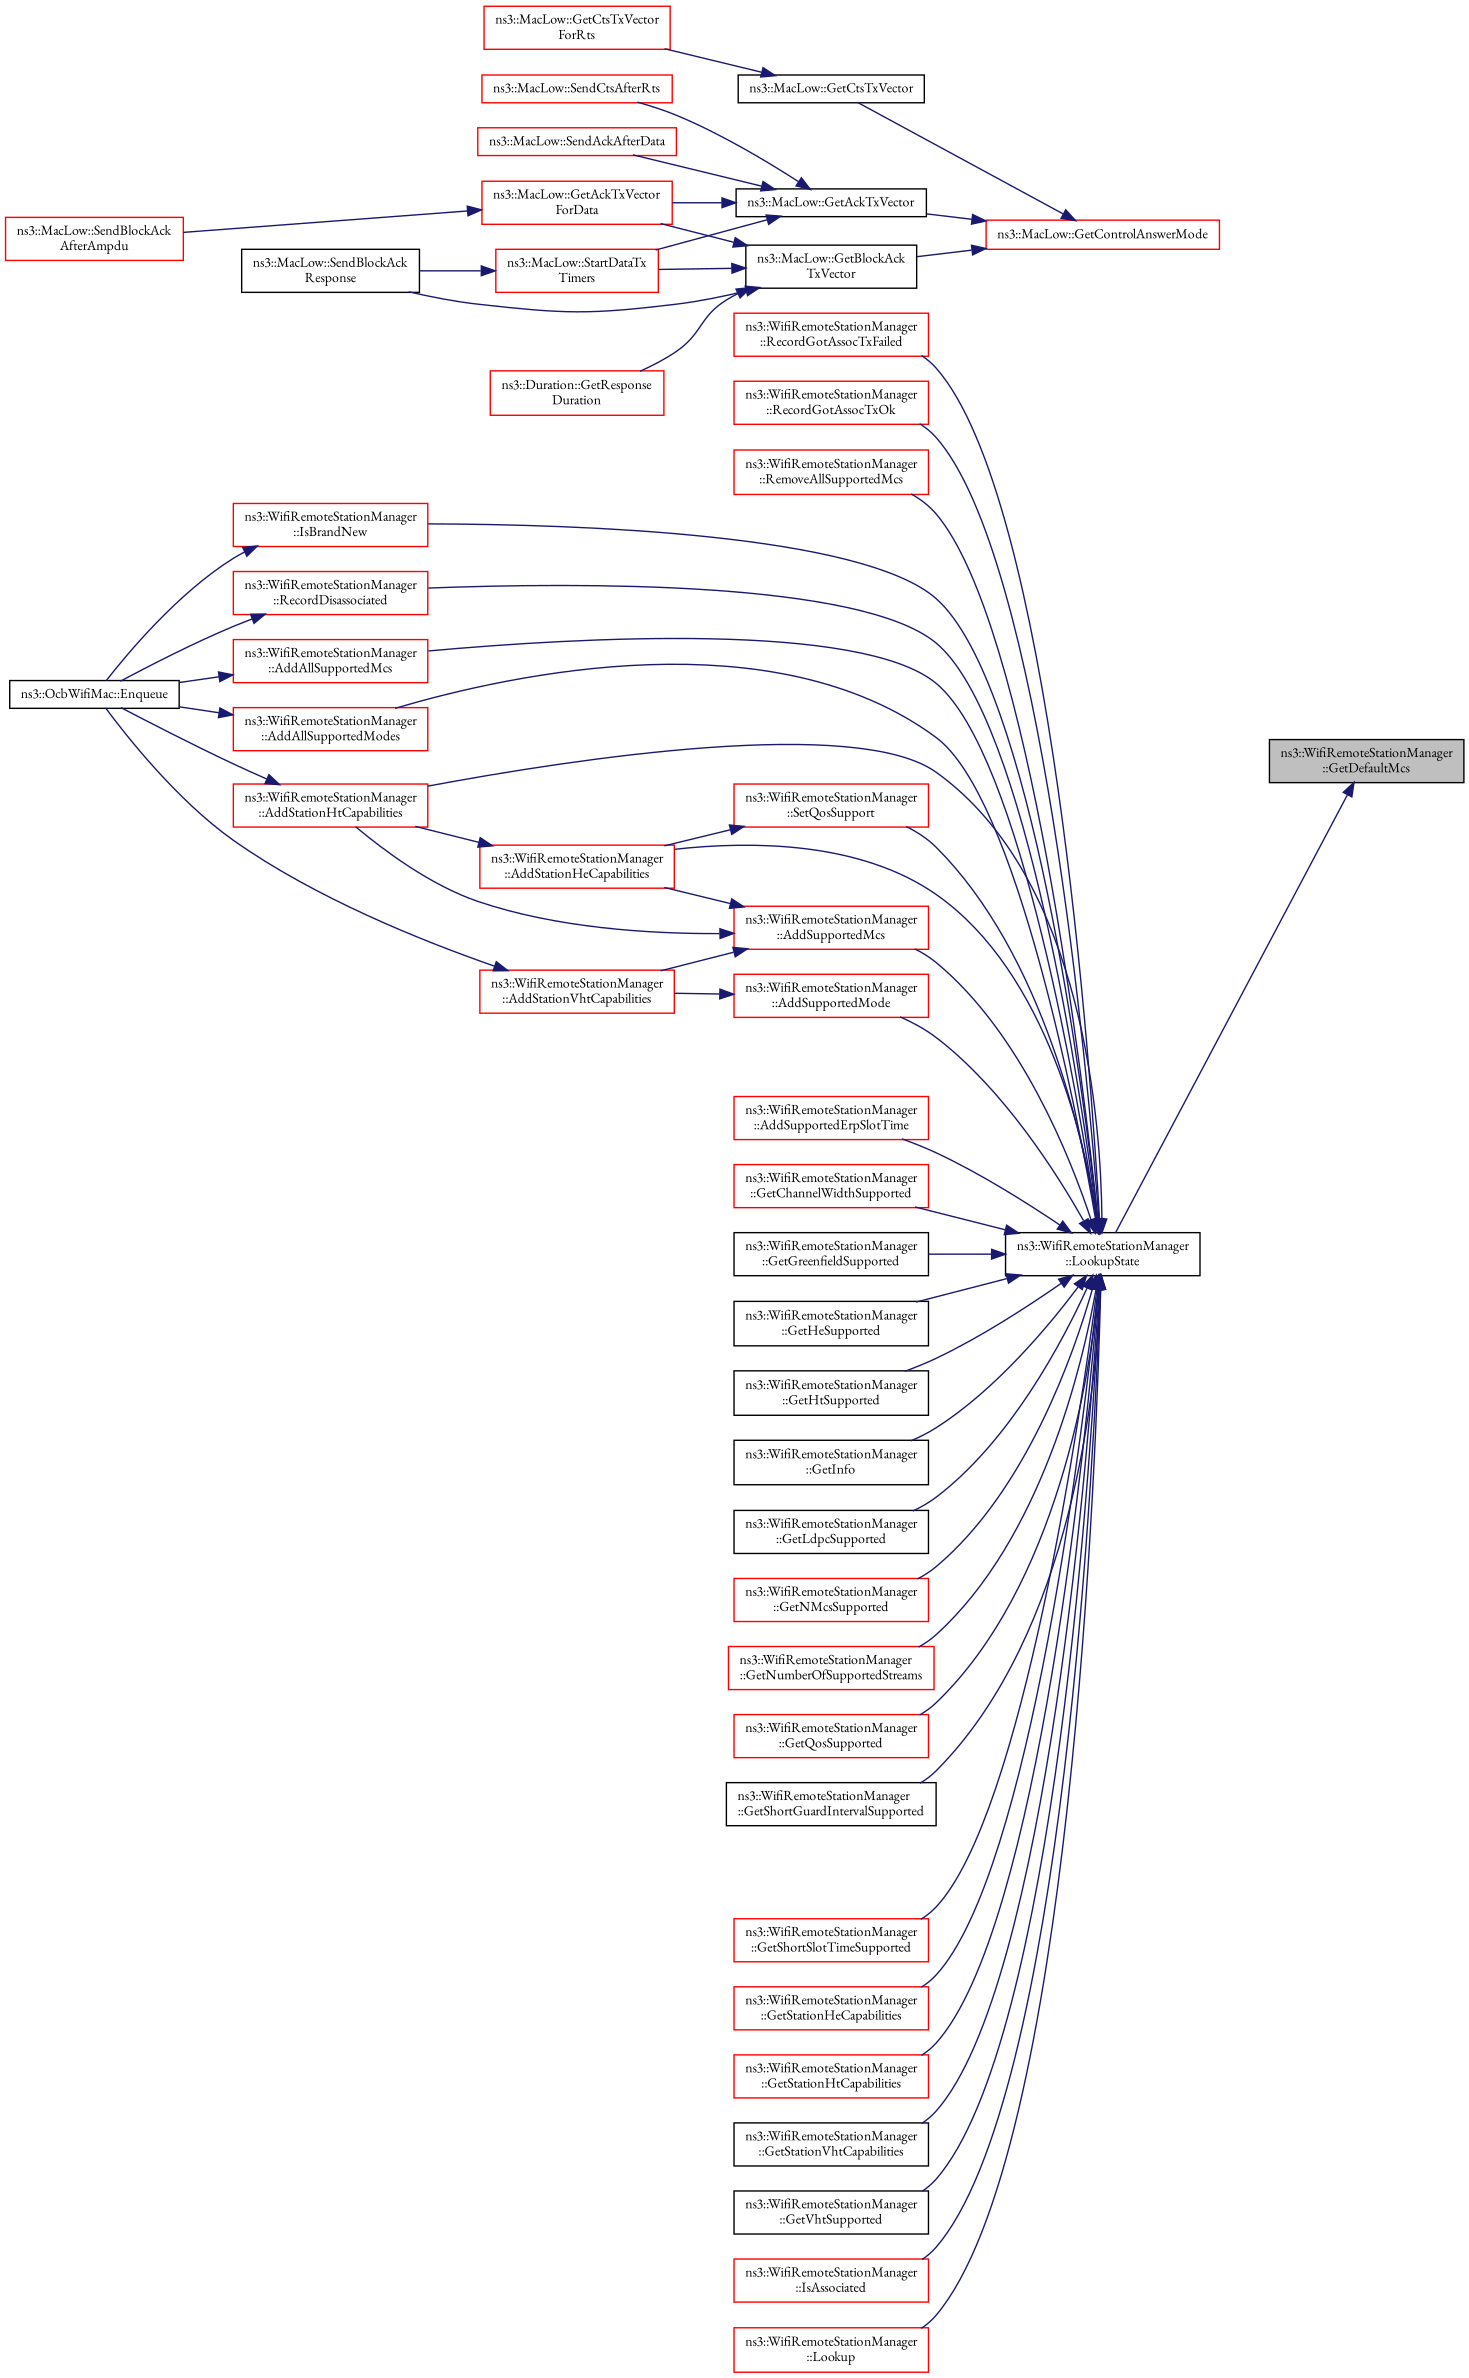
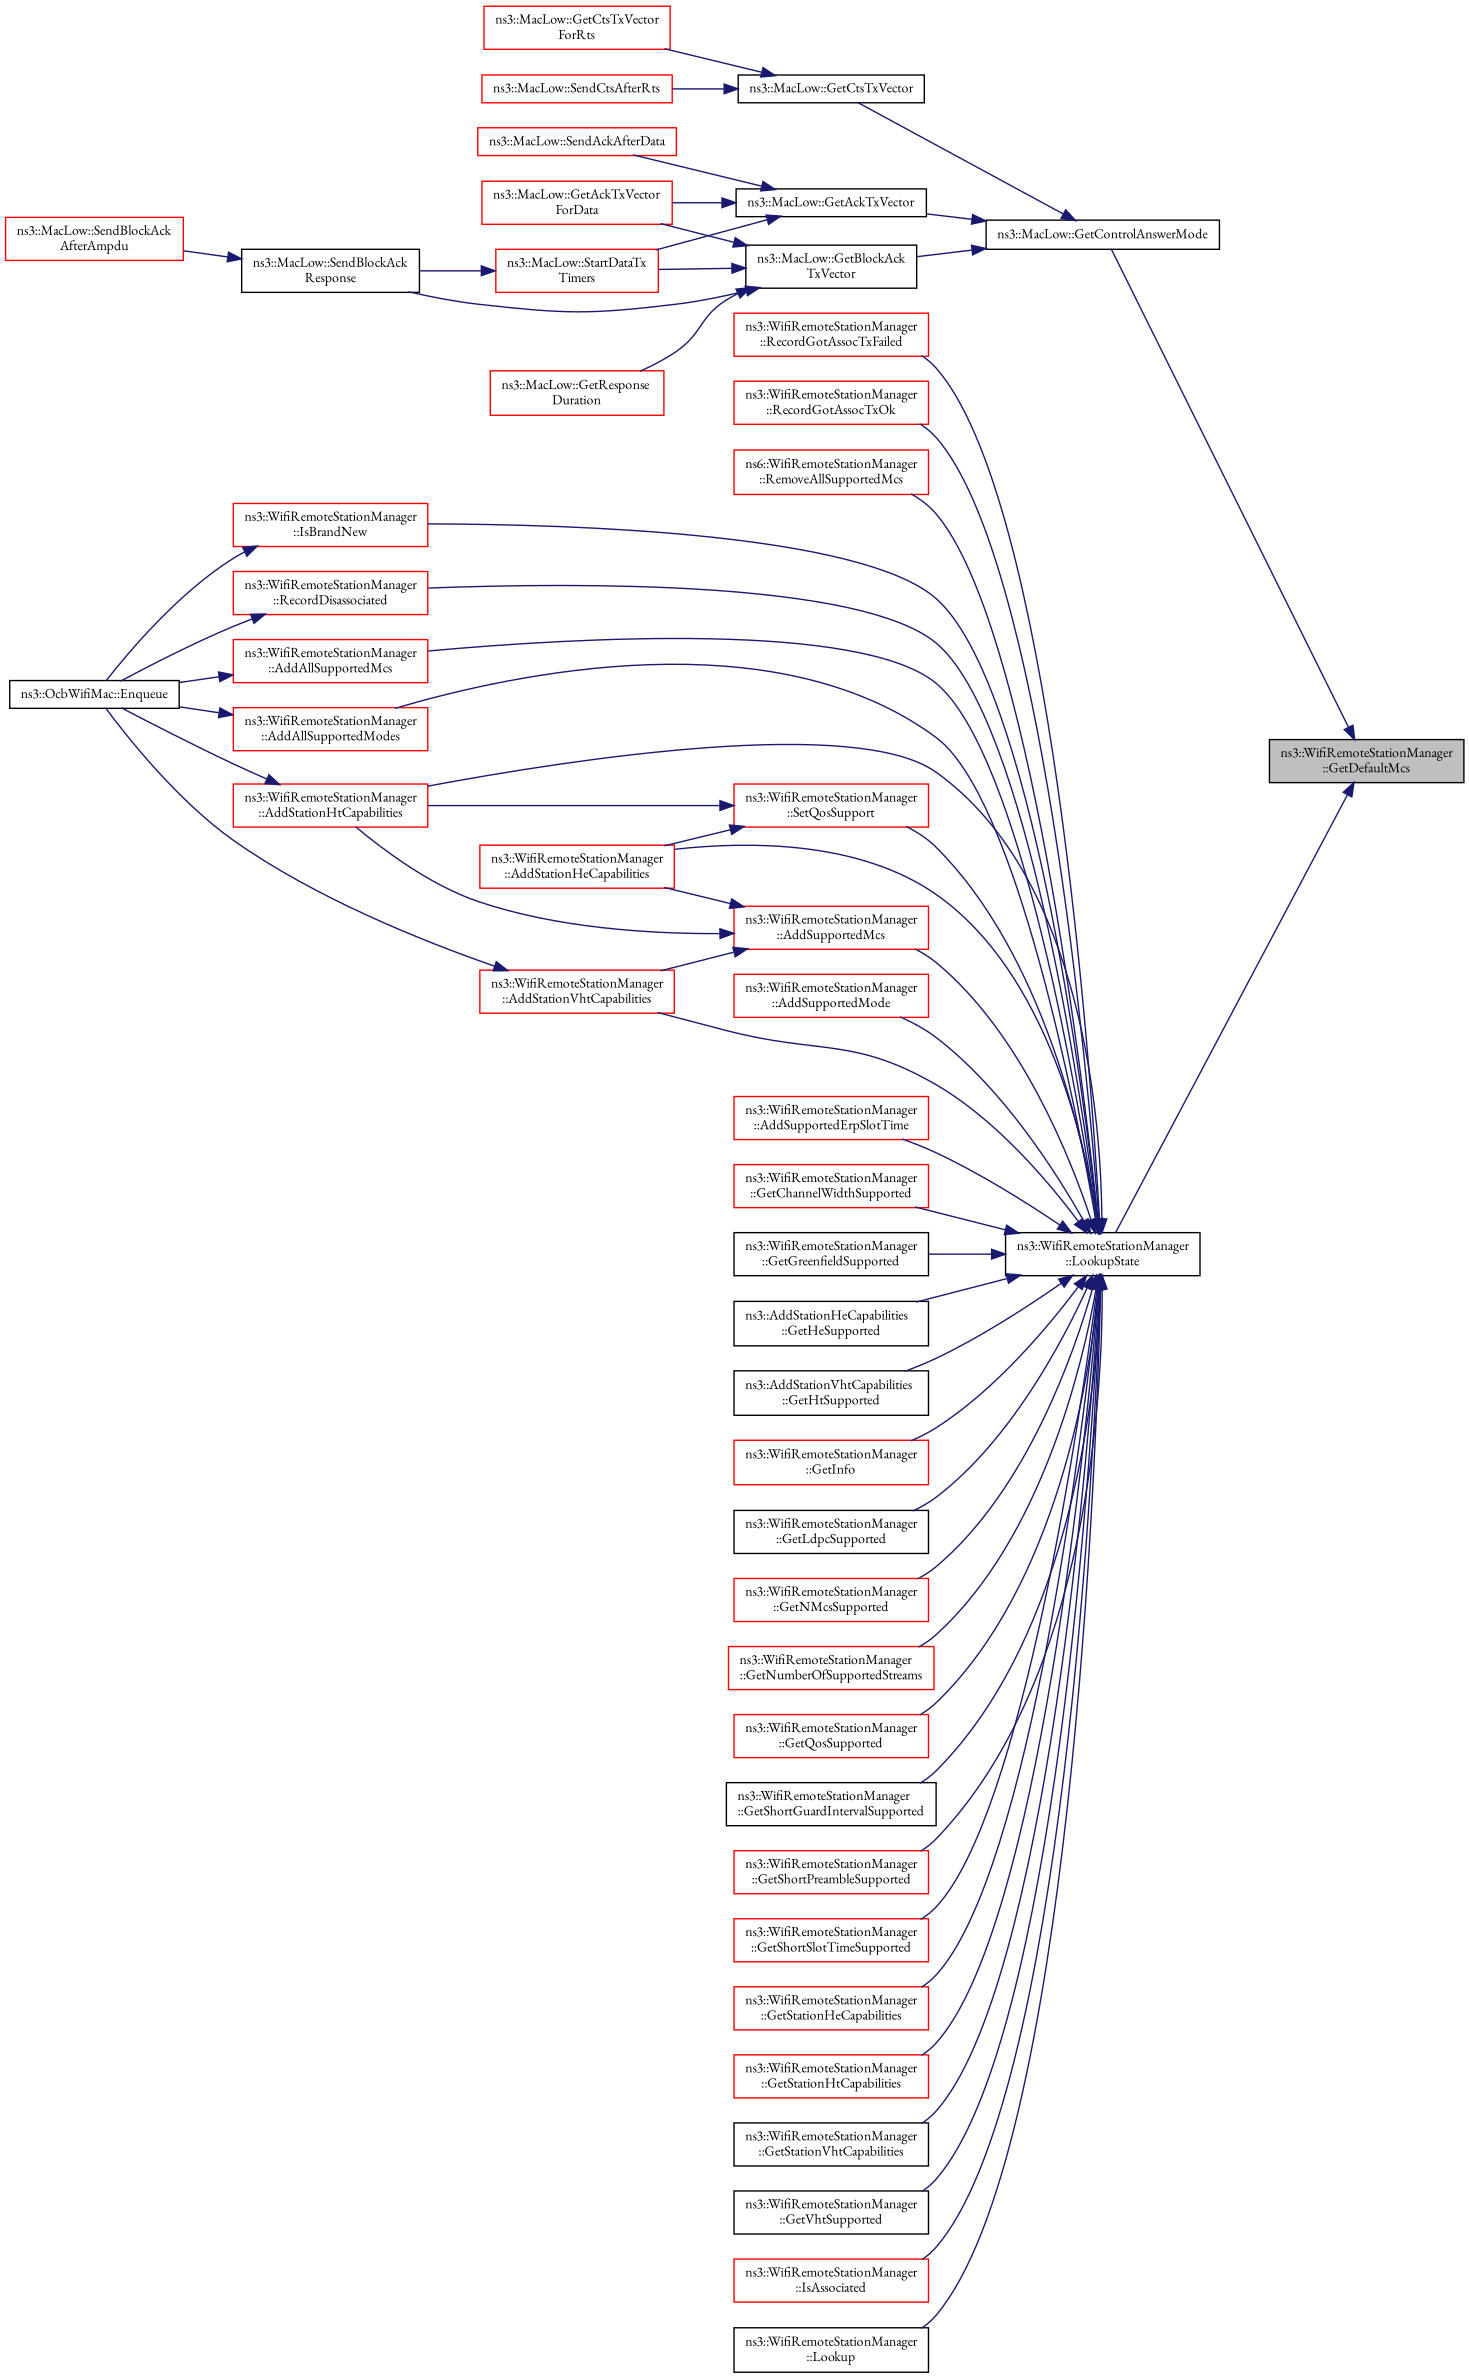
edge "ns3::MacLow::SendCtsAfterRts" -> "ns3::MacLow::GetAckTxVector": now "ns3::MacLow::SendCtsAfterRts" -> "ns3::MacLow::GetCtsTxVector"
edge "ns3::MacLow::SendBlockAck AfterAmpdu" -> "ns3::MacLow::GetAckTxVector ForData": now "ns3::MacLow::SendBlockAck AfterAmpdu" -> "ns3::MacLow::SendBlockAck Response"
node "ns3::MacLow::GetControlAnswerMode": color red -> black
node "ns3::Duration::GetResponse Duration": label "ns3::Duration::GetResponse Duration" -> "ns3::MacLow::GetResponse Duration"
node "ns3::WifiRemoteStationManager ::RemoveAllSupportedMcs": label "ns3::WifiRemoteStationManager ::RemoveAllSupportedMcs" -> "ns6::WifiRemoteStationManager ::RemoveAllSupportedMcs"
edge "ns3::MacLow::GetControlAnswerMode" -> "ns3::WifiRemoteStationManager ::GetDefaultMcs": added
edge "ns3::WifiRemoteStationManager ::AddStationHtCapabilities" -> "ns3::WifiRemoteStationManager ::AddStationHeCapabilities": now "ns3::WifiRemoteStationManager ::AddStationHtCapabilities" -> "ns3::WifiRemoteStationManager ::SetQosSupport"
edge "ns3::WifiRemoteStationManager ::AddStationVhtCapabilities" -> "ns3::WifiRemoteStationManager ::AddSupportedMode": now "ns3::WifiRemoteStationManager ::AddStationVhtCapabilities" -> "ns3::WifiRemoteStationManager ::LookupState"
node "ns3::WifiRemoteStationManager ::GetHeSupported": label "ns3::WifiRemoteStationManager ::GetHeSupported" -> "ns3::AddStationHeCapabilities ::GetHeSupported"
node "ns3::WifiRemoteStationManager ::GetHtSupported": label "ns3::WifiRemoteStationManager ::GetHtSupported" -> "ns3::AddStationVhtCapabilities ::GetHtSupported"
node "ns3::WifiRemoteStationManager ::GetInfo": color black -> red
node "ns3::WifiRemoteStationManager ::GetShortPreambleSupported": added
node "ns3::WifiRemoteStationManager ::Lookup": color red -> black
